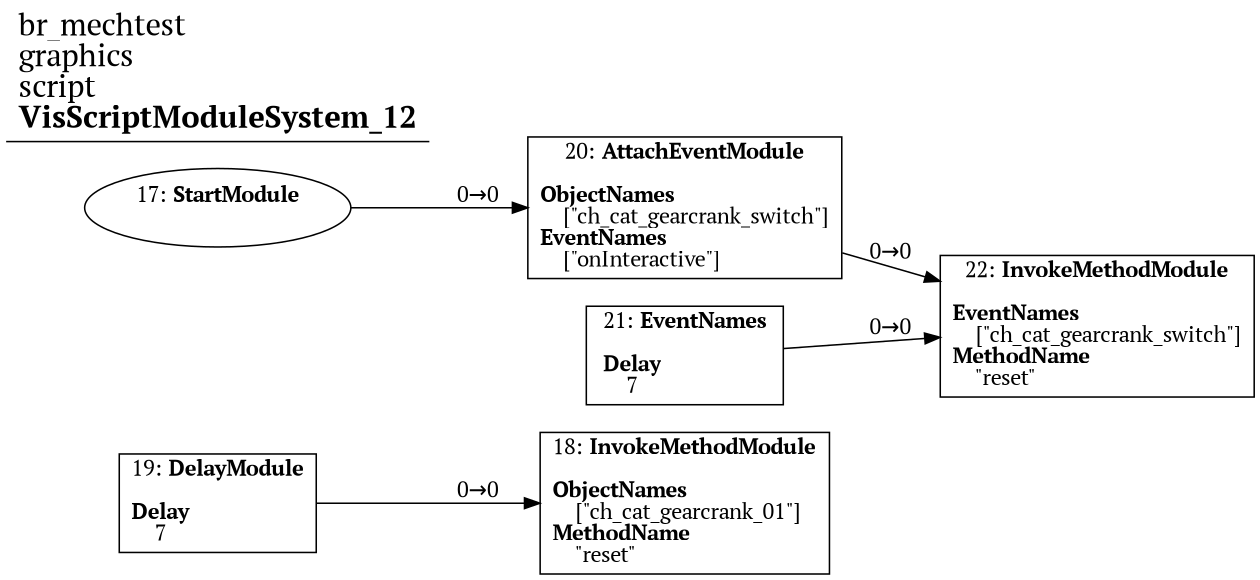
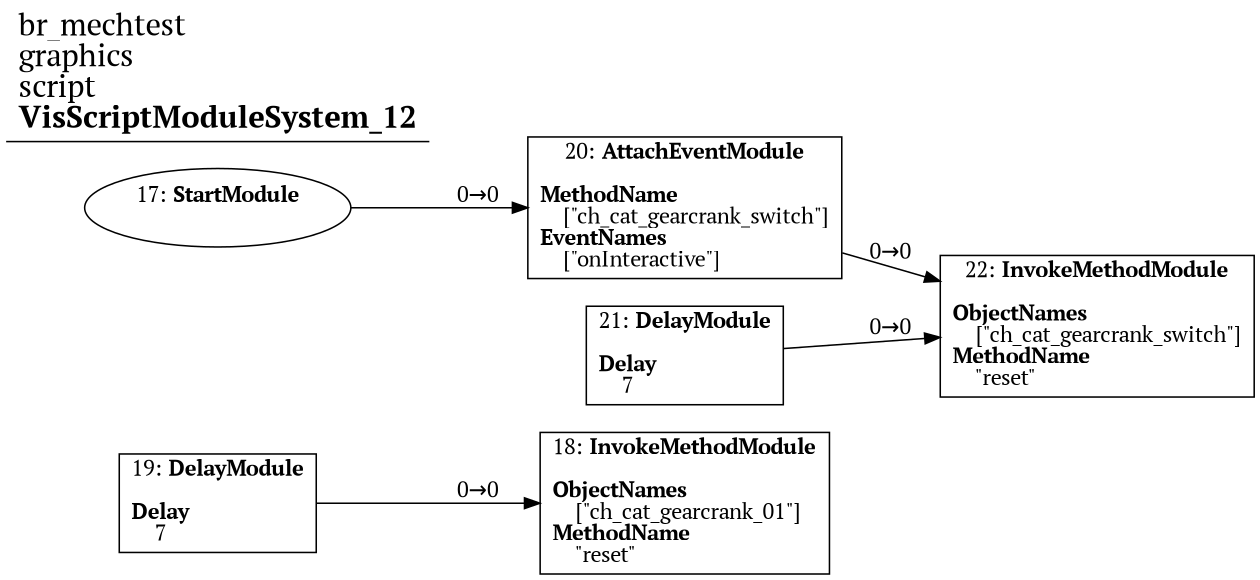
node "20:": text "ObjectNames" -> "MethodName"
node "22:": text "EventNames" -> "ObjectNames"
node "21:": text "EventNames" -> "DelayModule"
